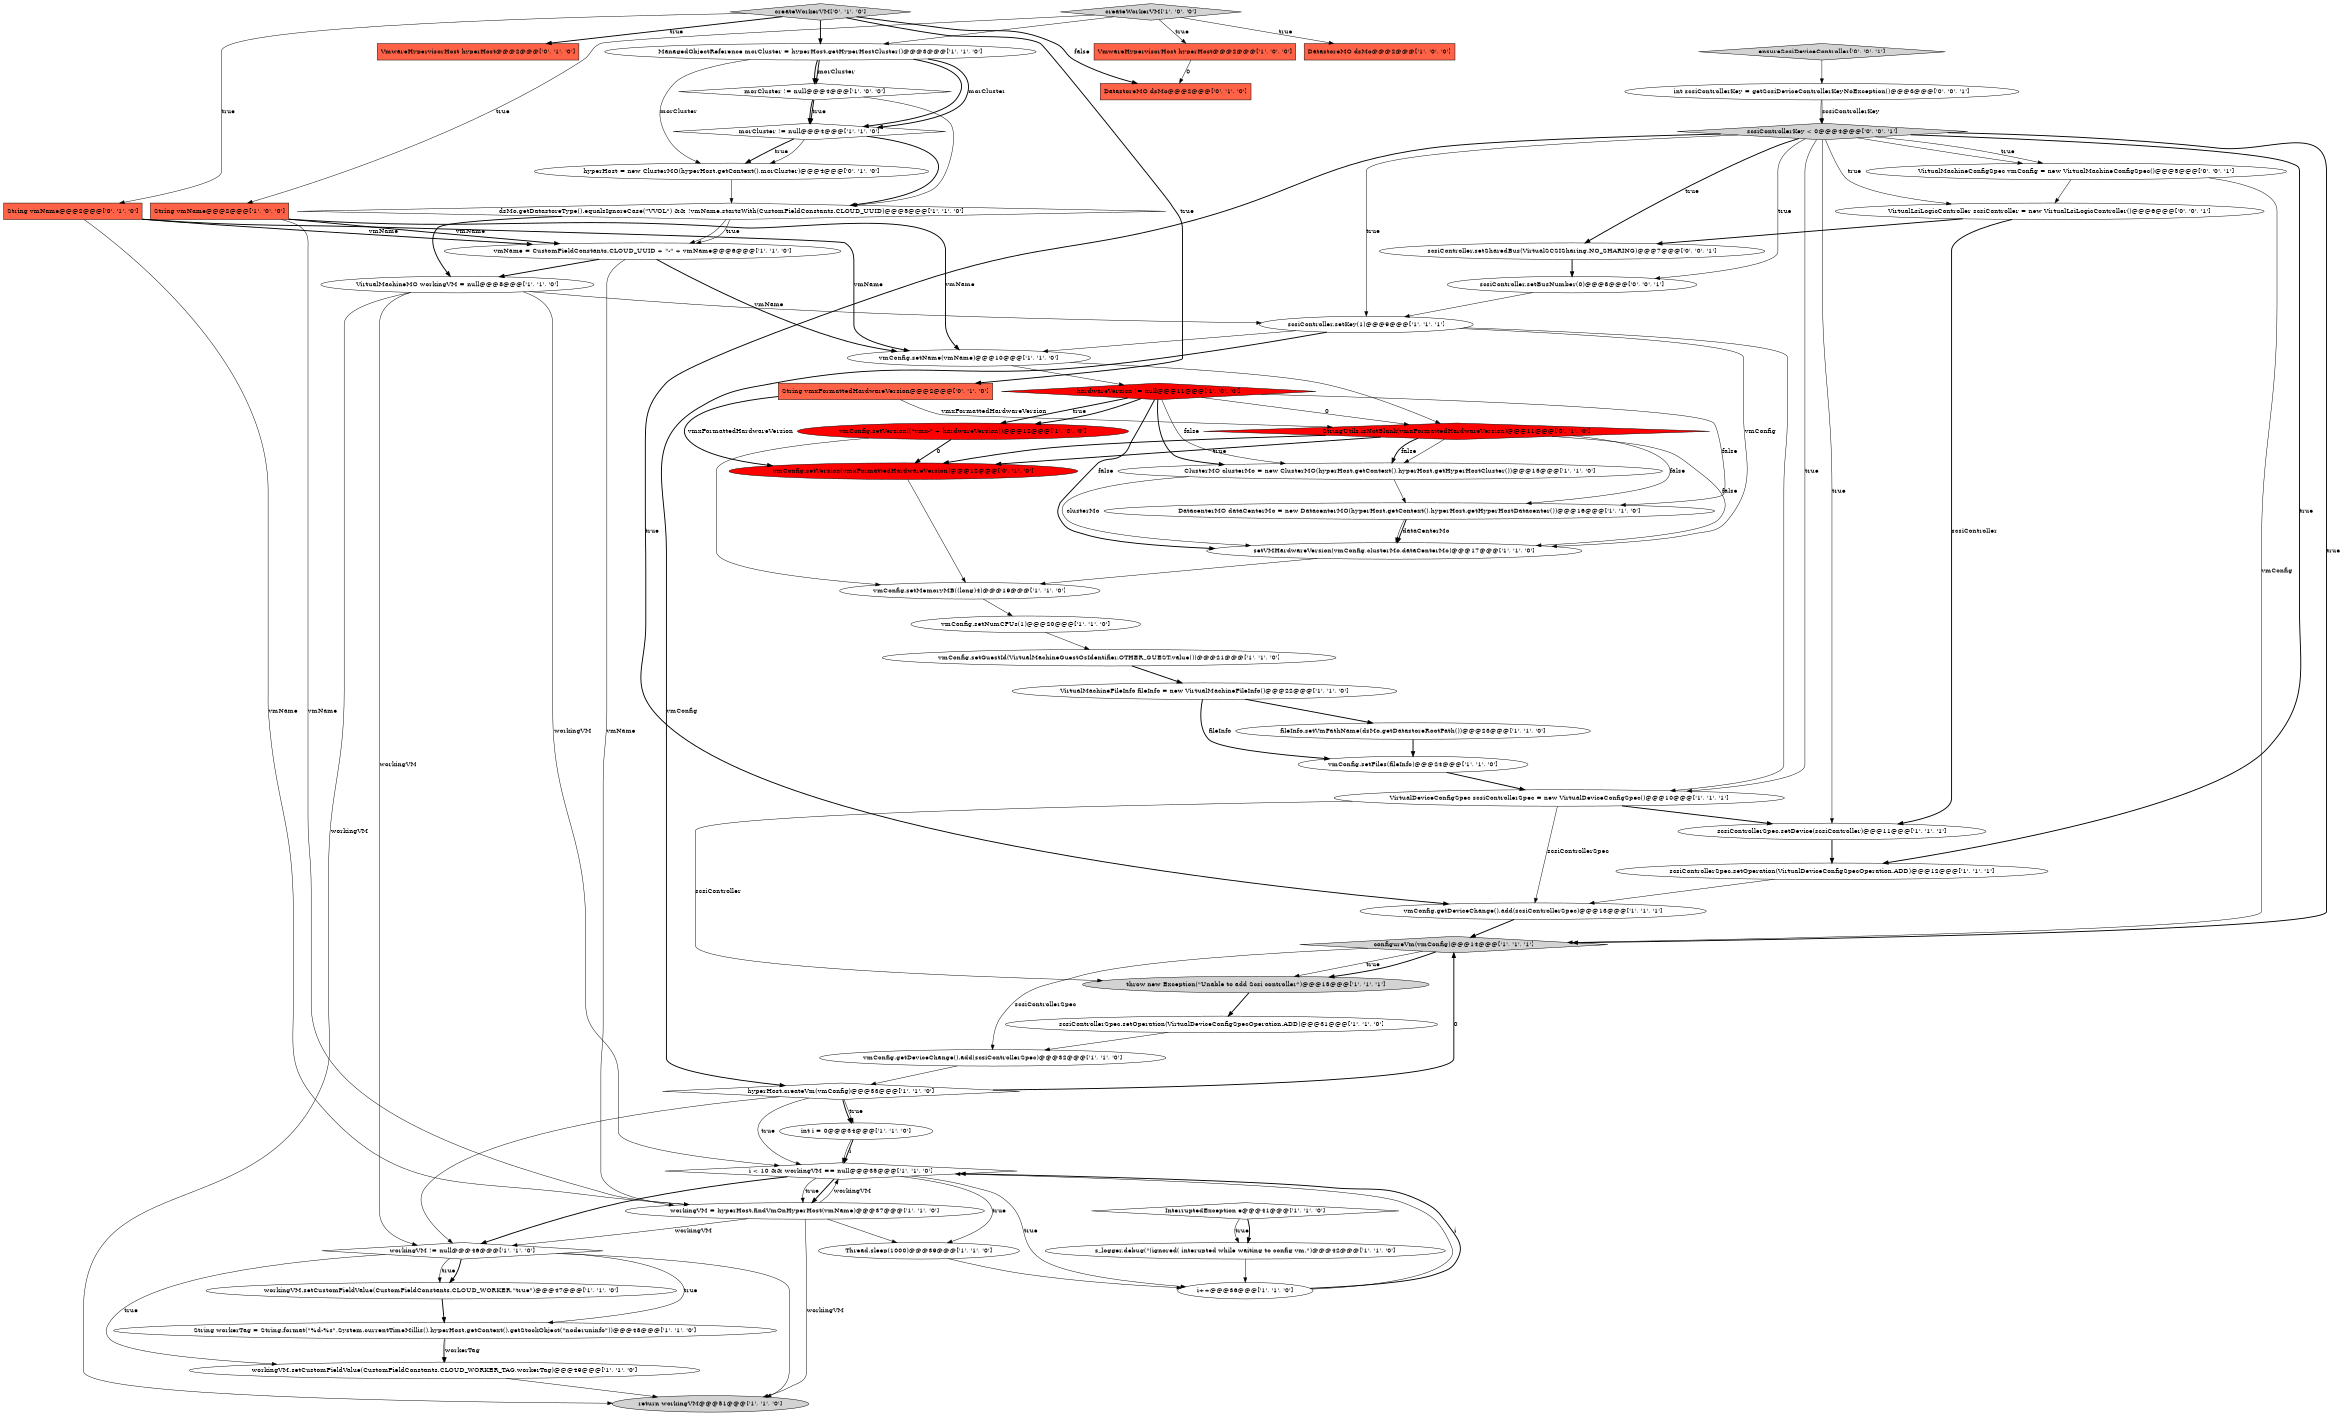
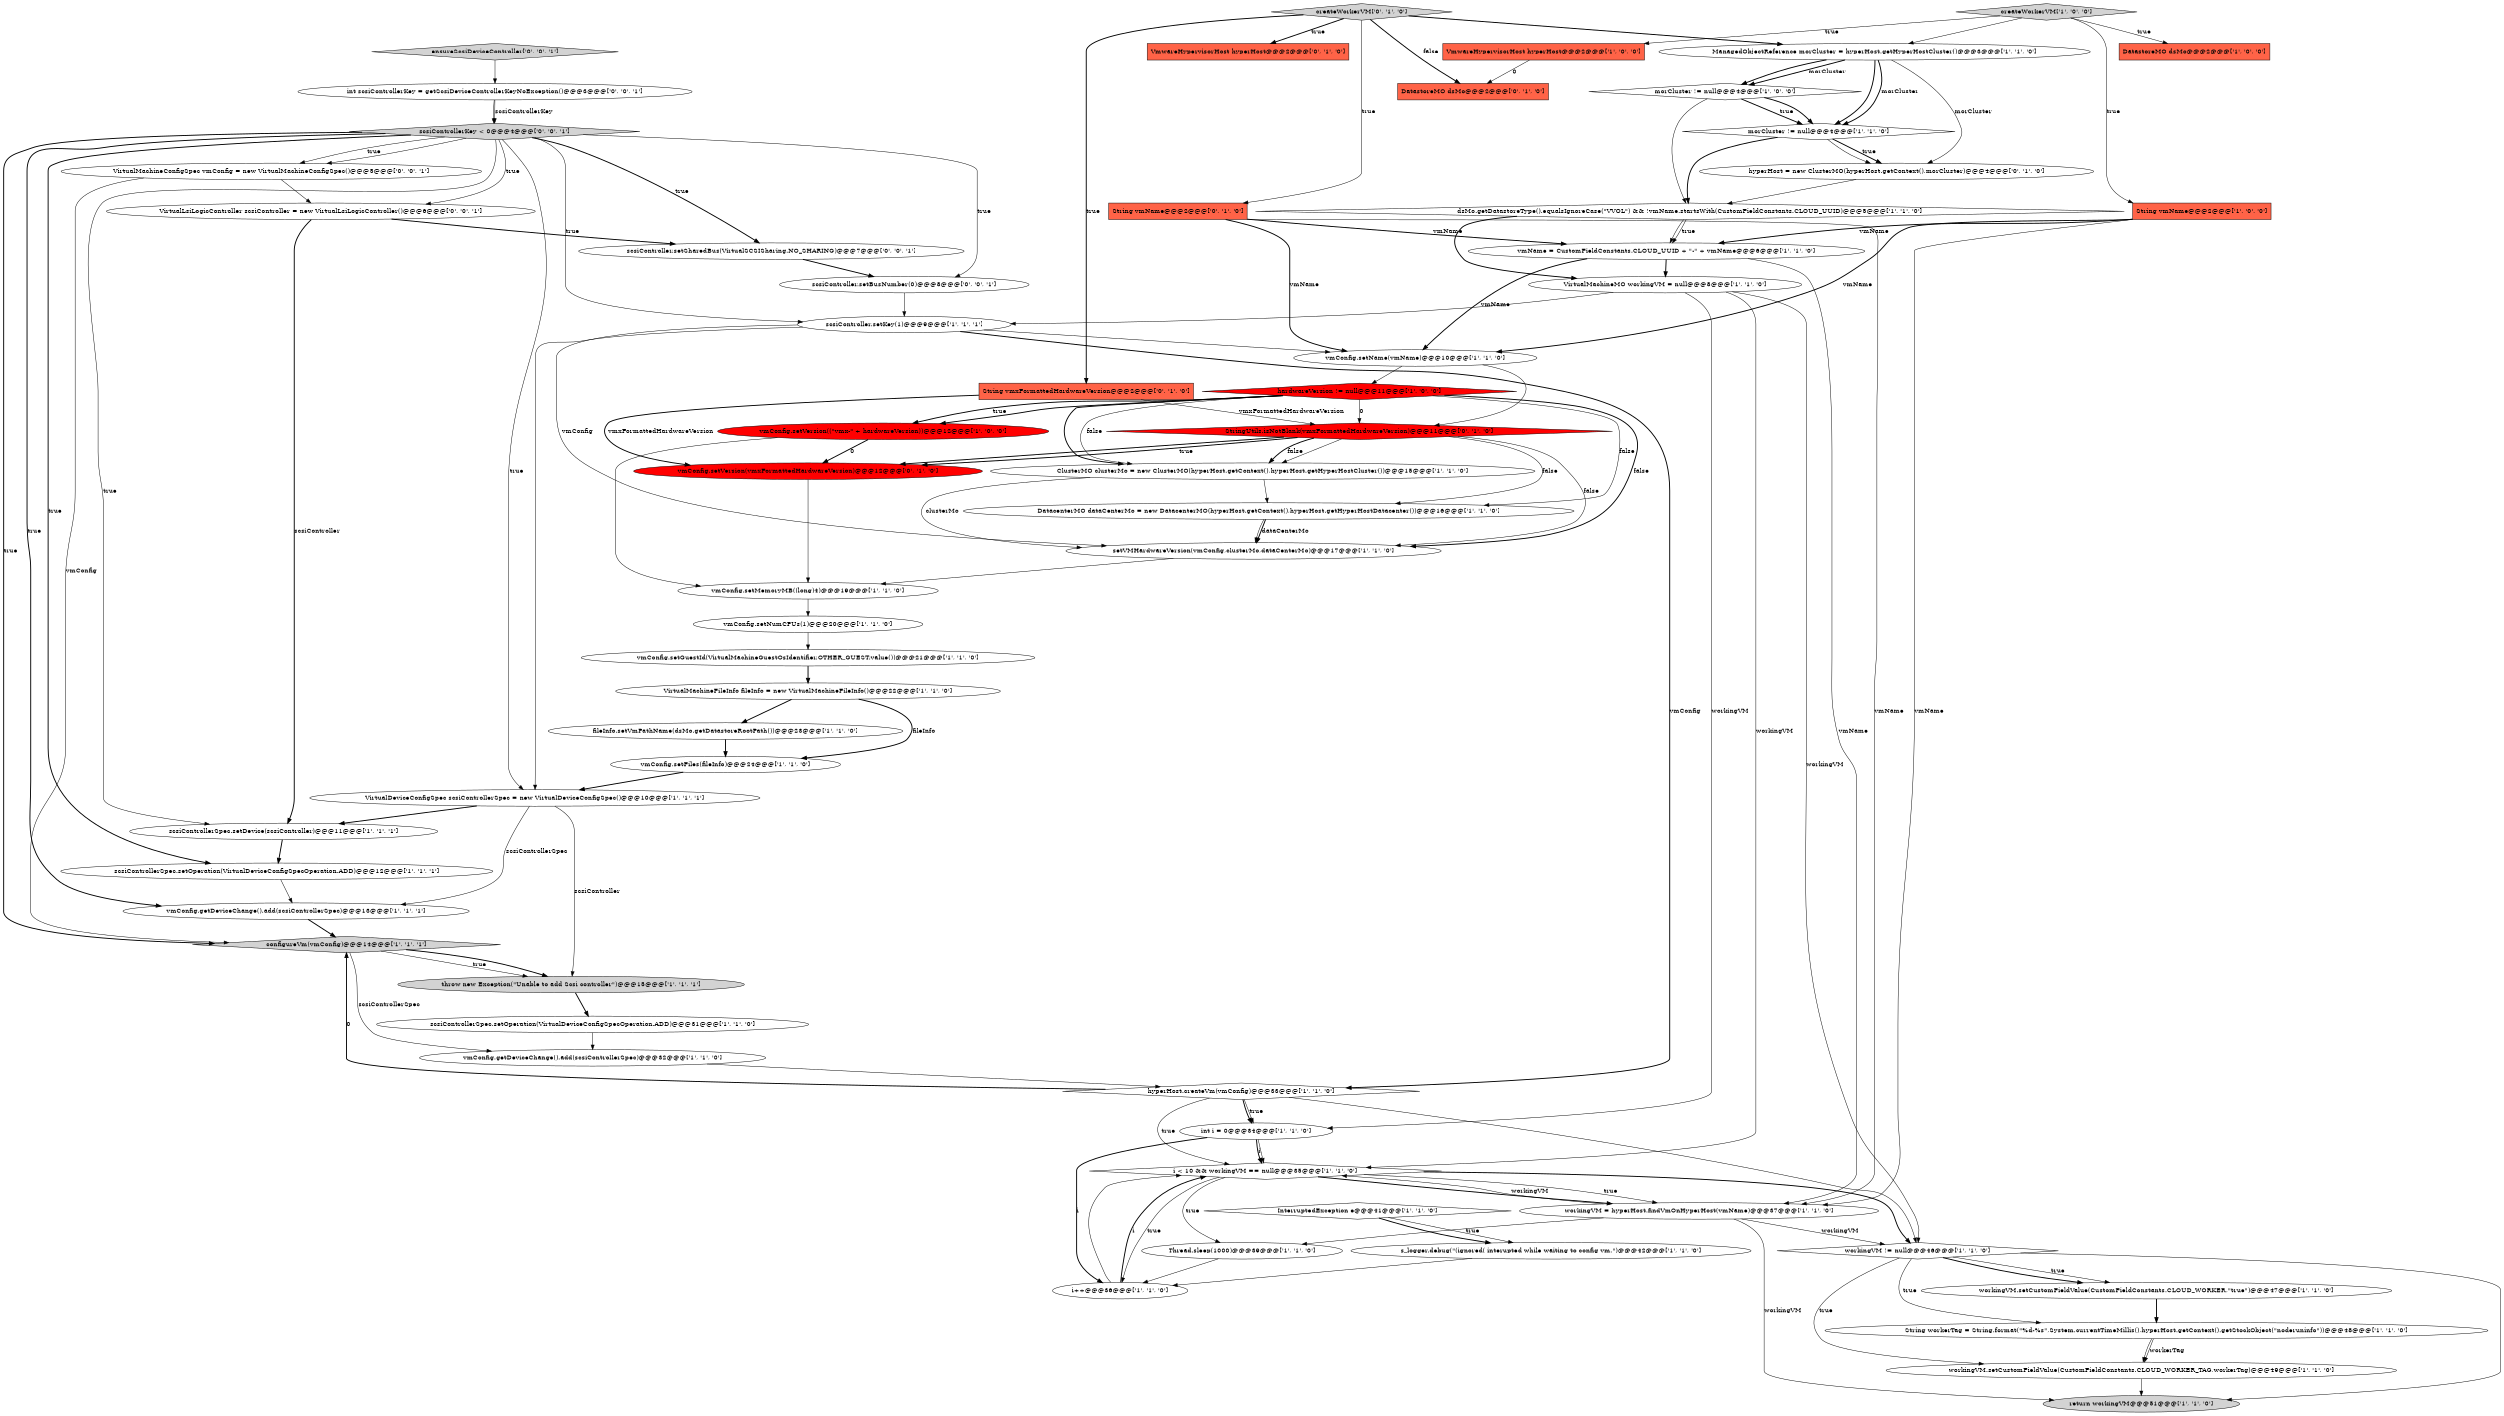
edge "VirtualMachineMO workingVM = null@@@8@@@['1', '1', '0']" -> "return workingVM@@@51@@@['1', '1', '0']": now "VirtualMachineMO workingVM = null@@@8@@@['1', '1', '0']" -> "int i = 0@@@34@@@['1', '1', '0']"
edge "int i = 0@@@34@@@['1', '1', '0']" -> "i++@@@36@@@['1', '1', '0']": added, label "i"
